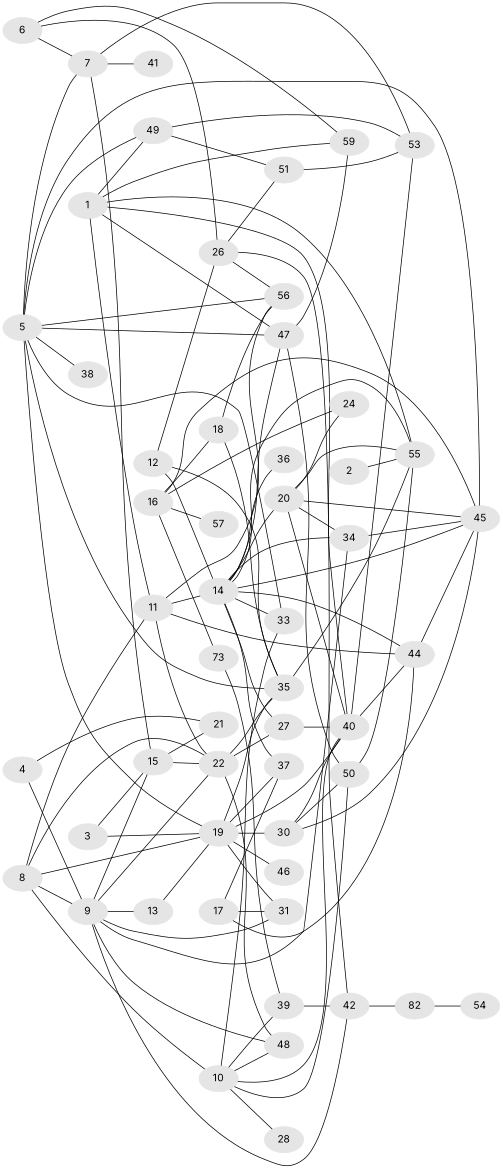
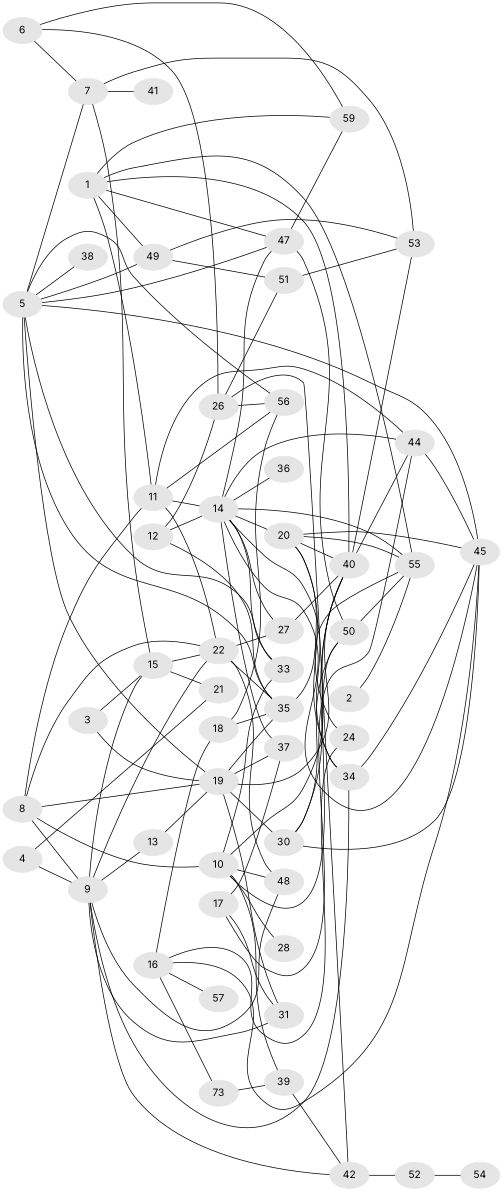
node "46": removed
node "82": label "82" -> "52"
